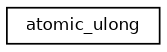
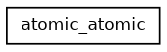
node "atomic_ulong": label "atomic_ulong" -> "atomic_atomic"
